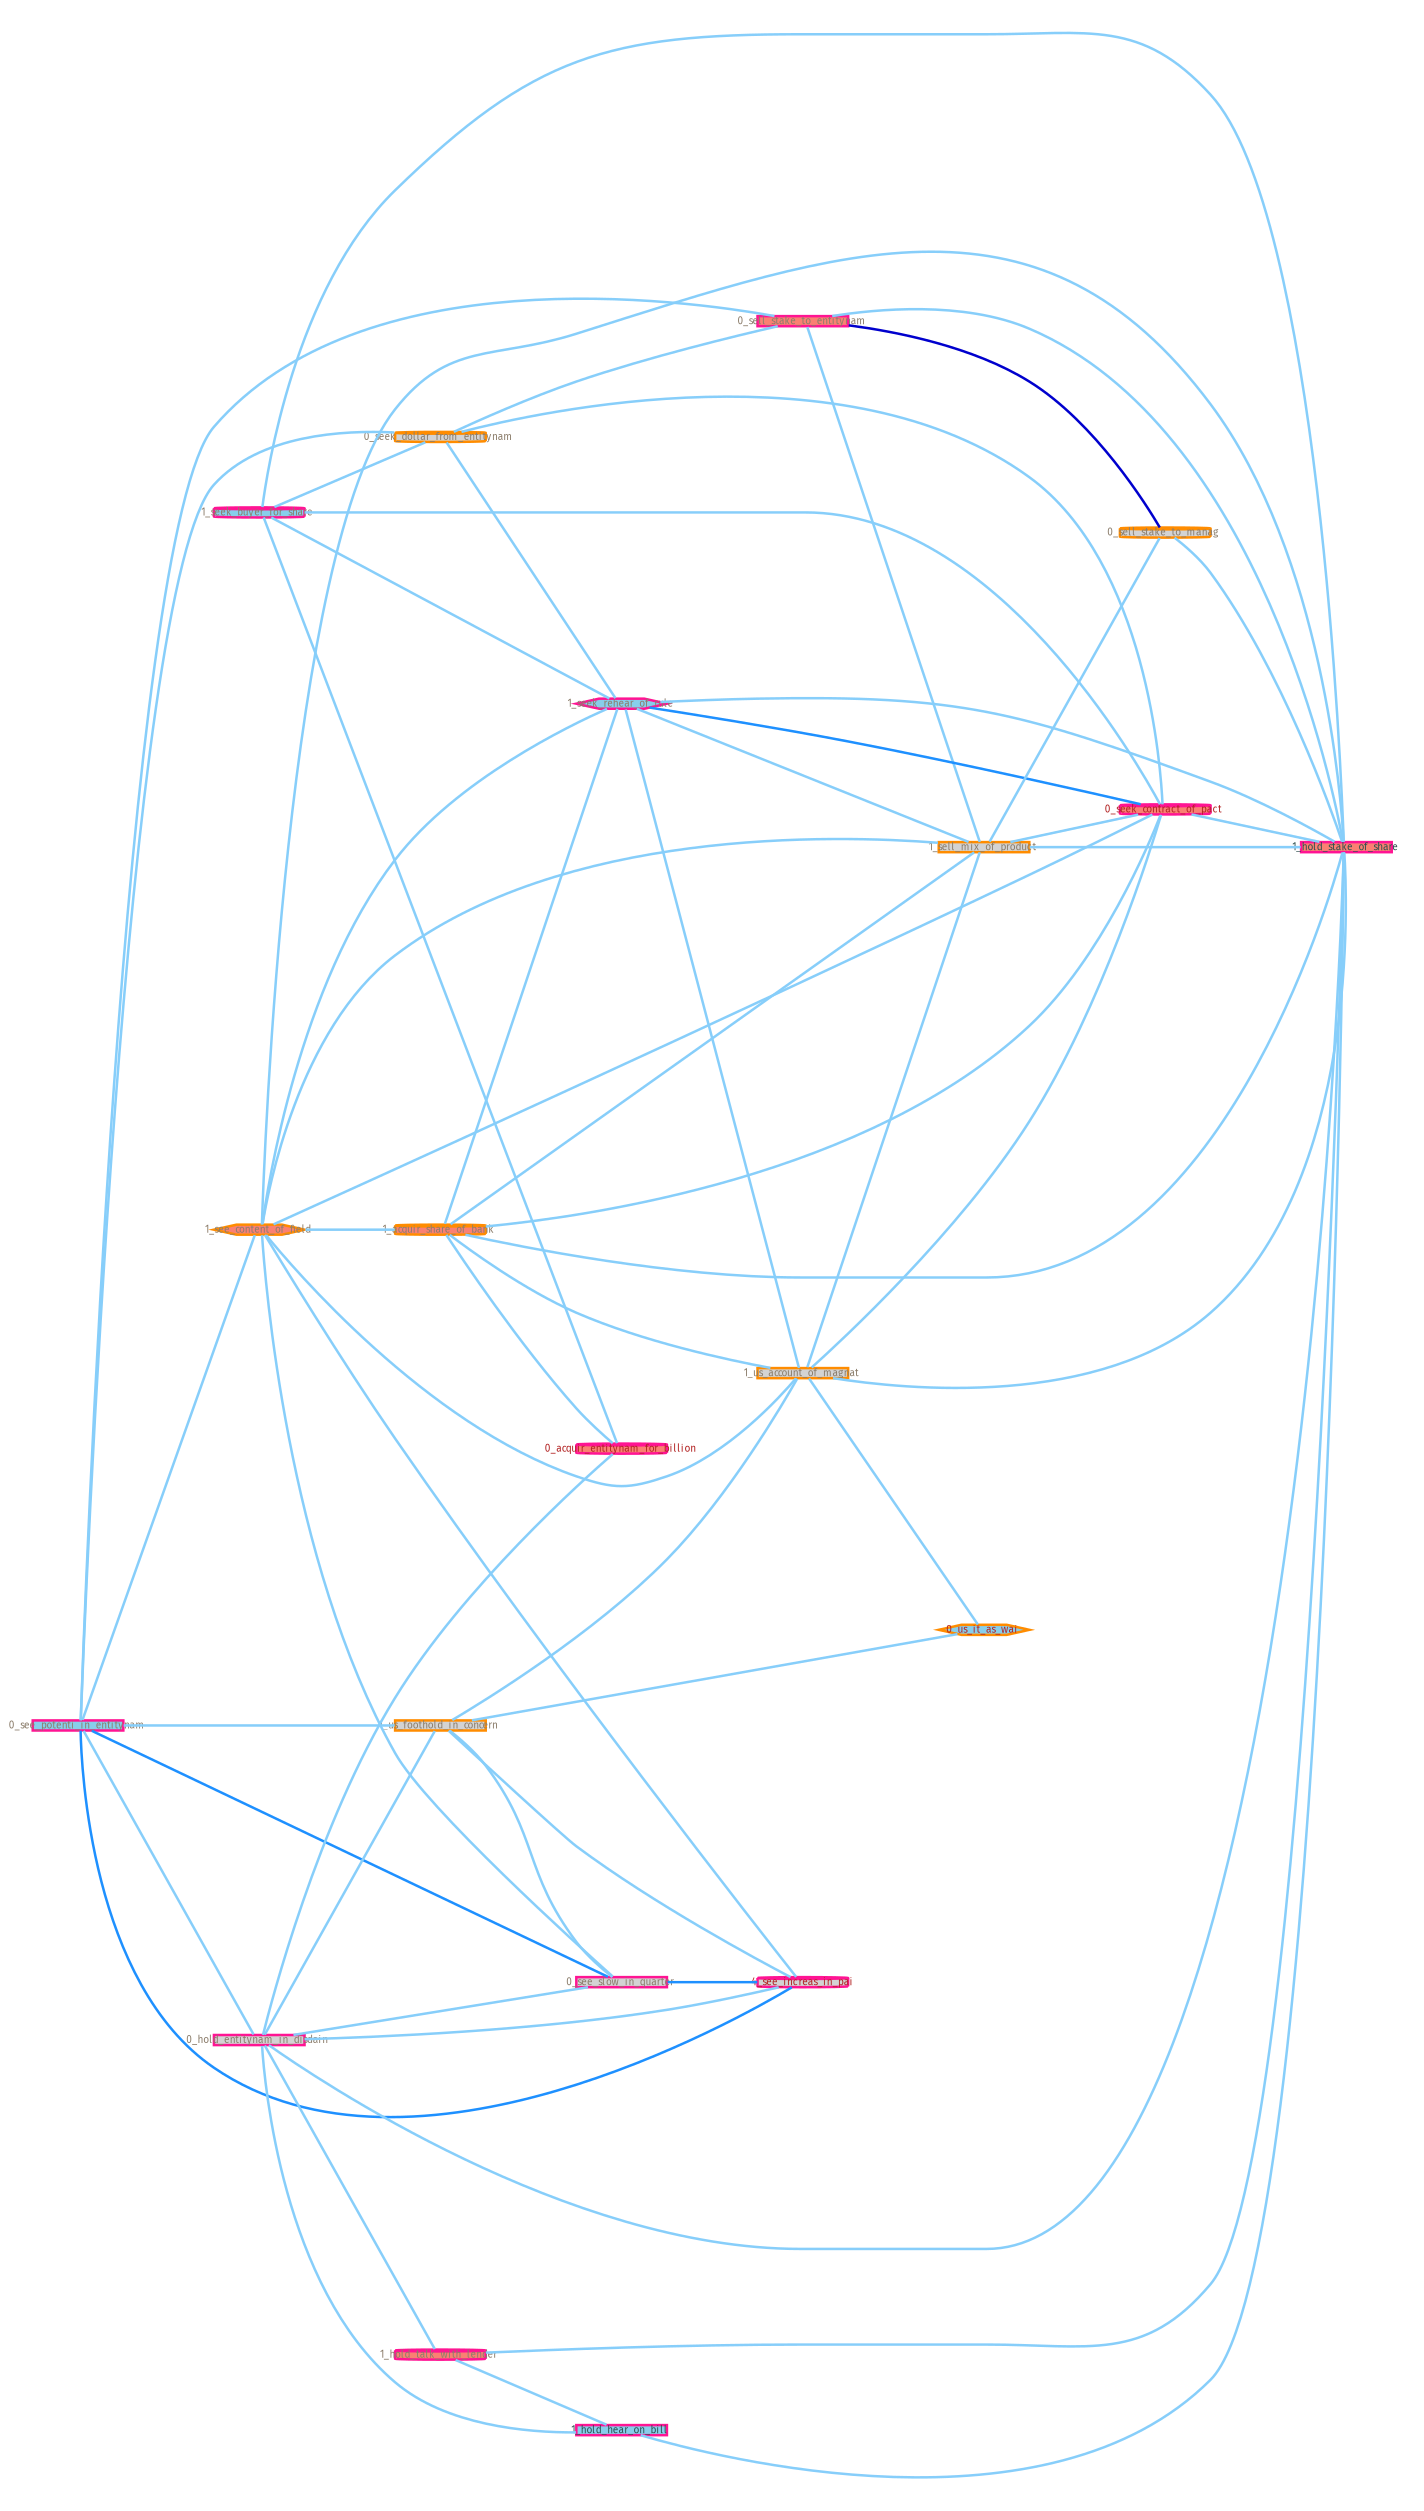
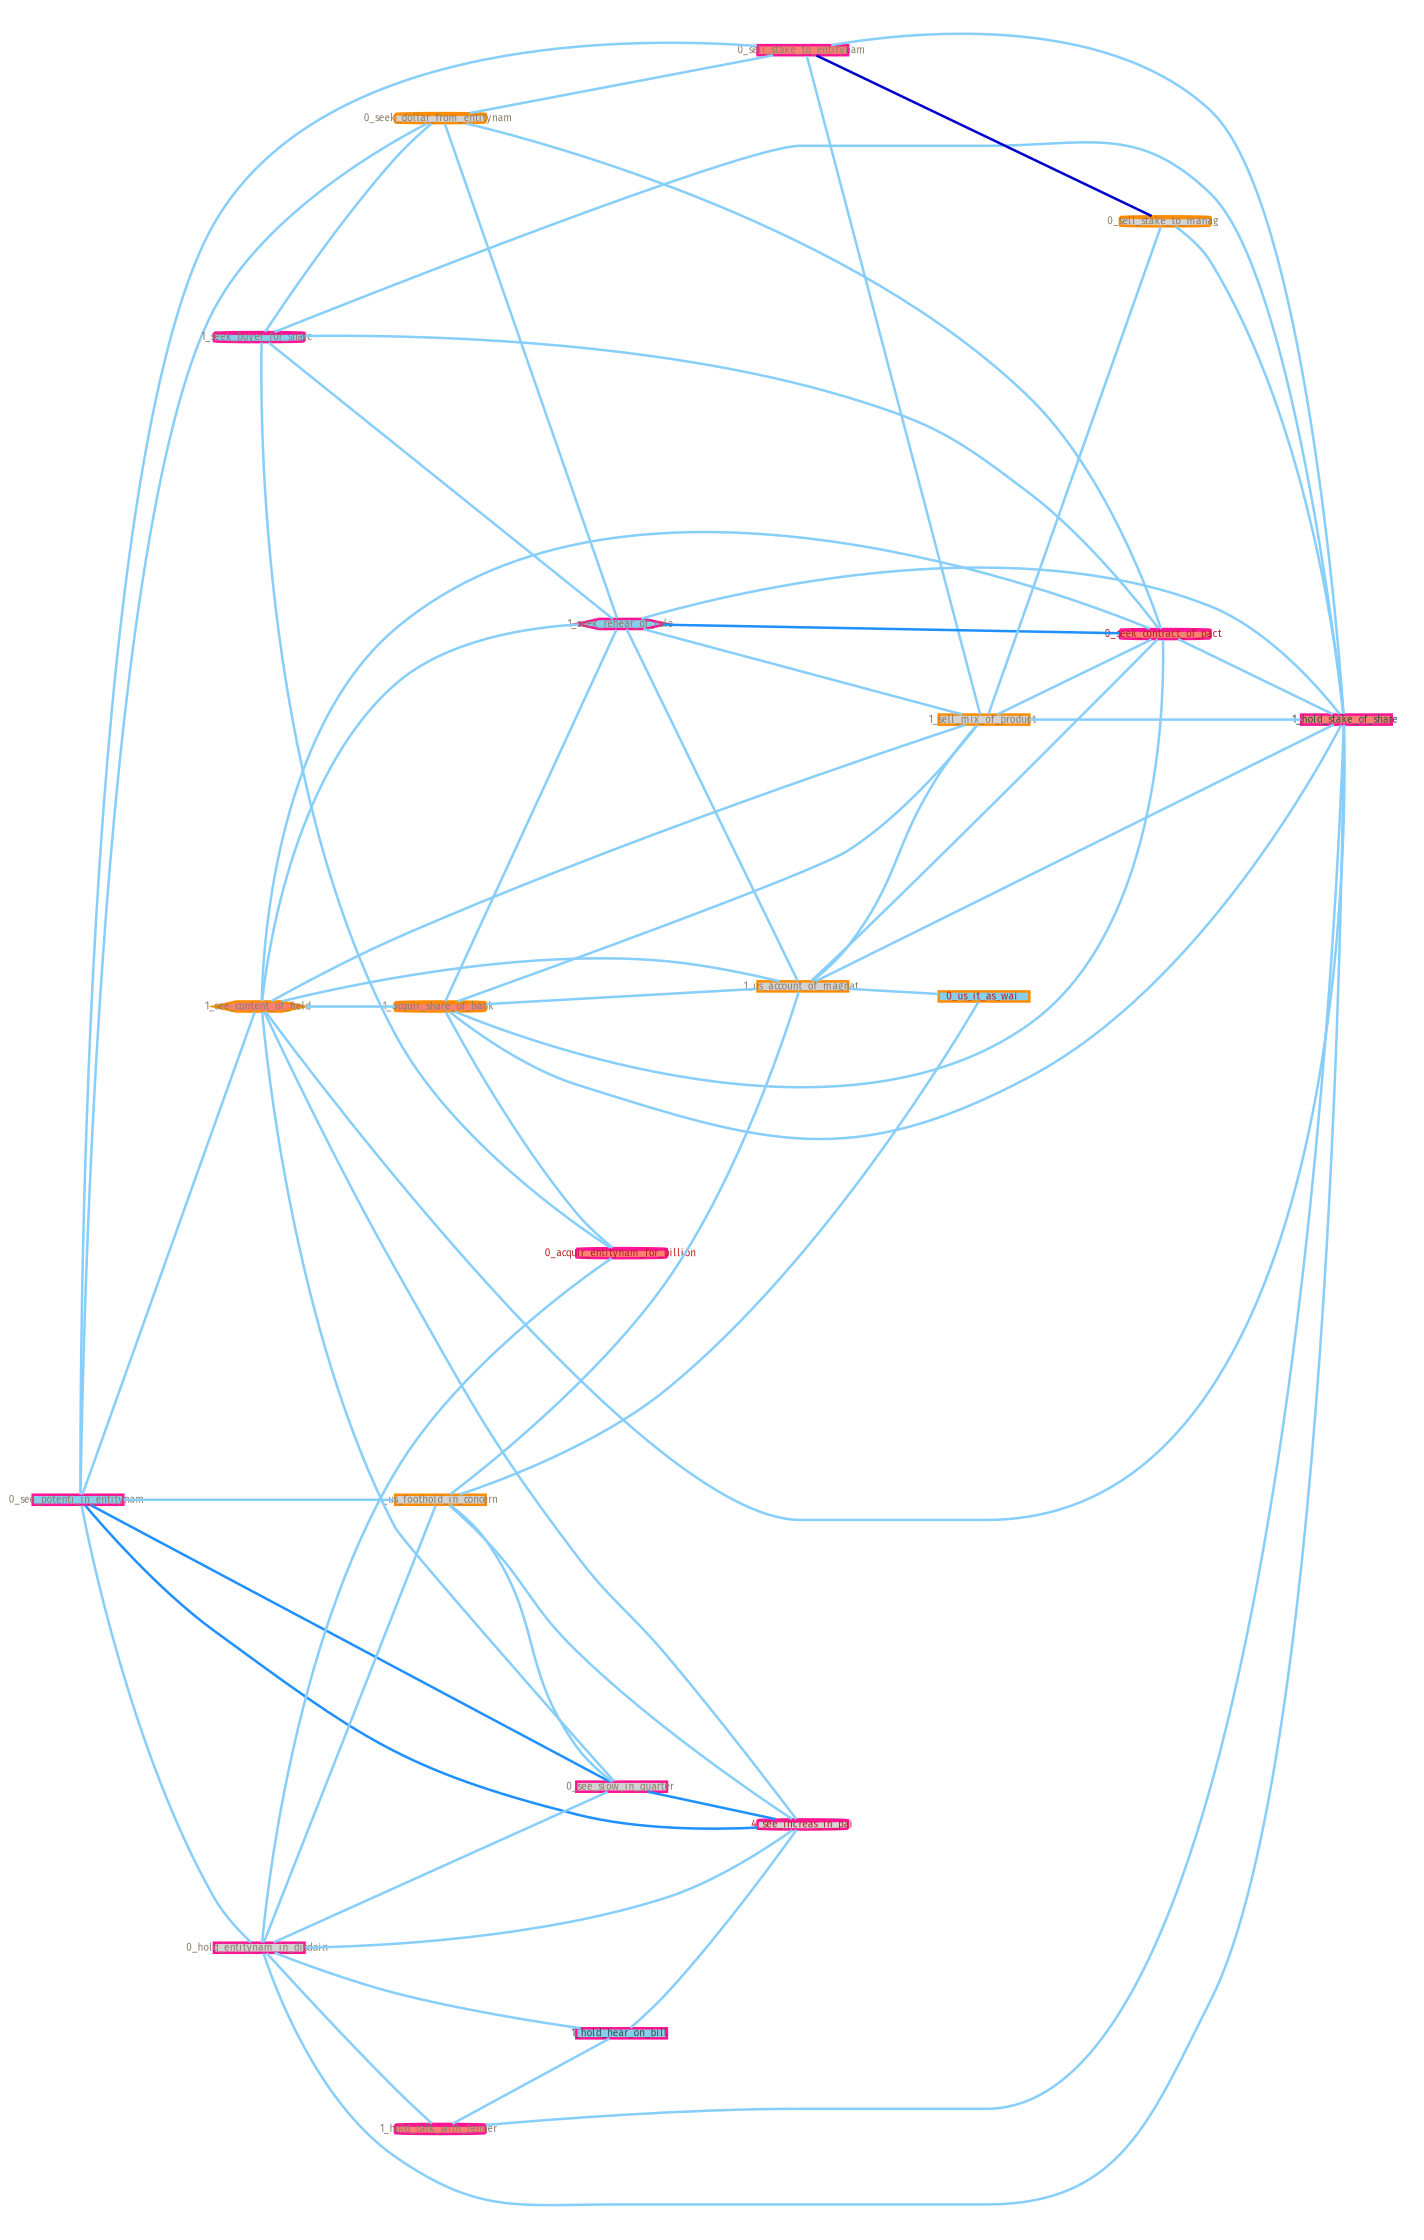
node "0_us_it_as_wai": shape hexagon -> box
edge "1_hold_stake_of_share" -- "1_hold_hear_on_bill": now "4_see_increas_in_pai" -- "1_hold_hear_on_bill"
